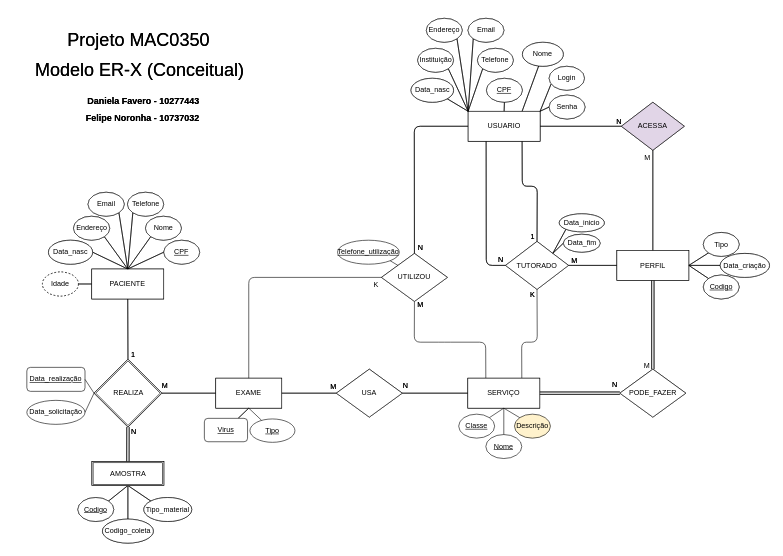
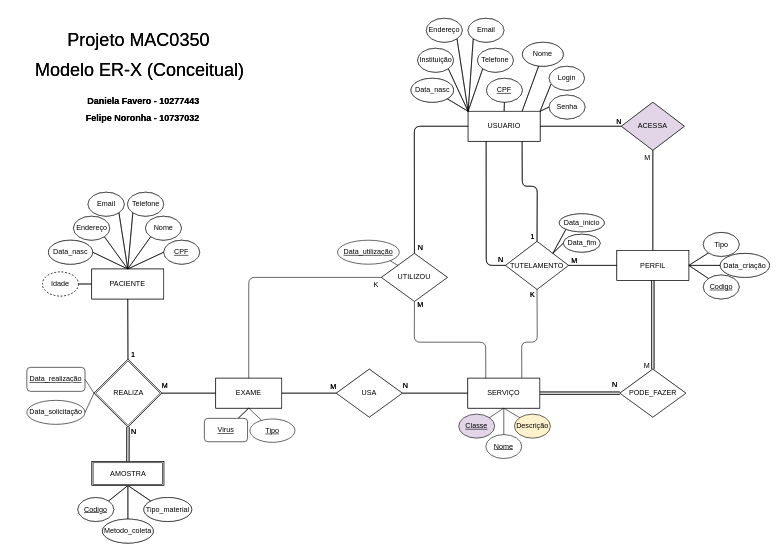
node "Telefone_utilização": label "Telefone_utilização" -> "Data_utilização"
node "TUTORADO": label "TUTORADO" -> "TUTELAMENTO"
node "Classe": fillcolor #ffffff -> #e1d5e7
node "Codigo_coleta": label "Codigo_coleta" -> "Metodo_coleta"
